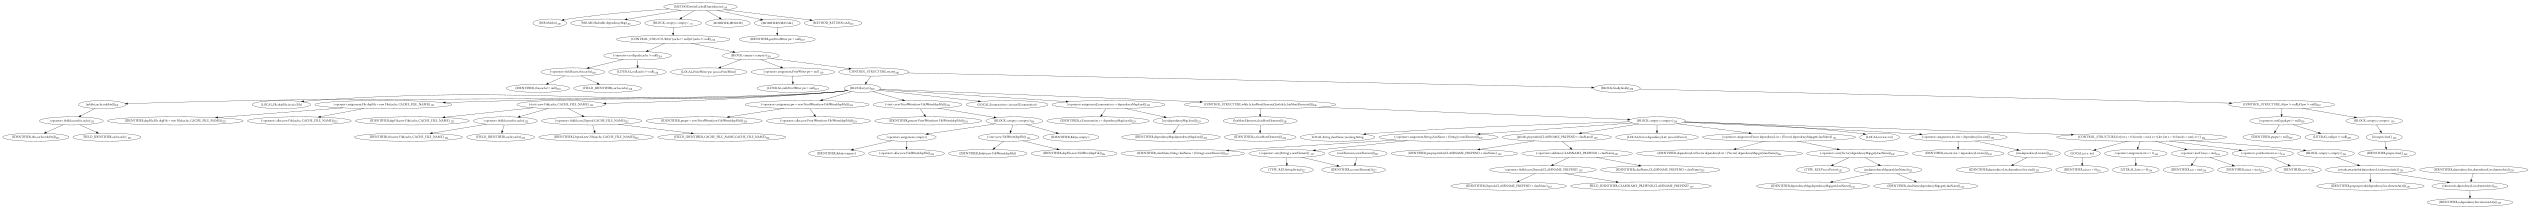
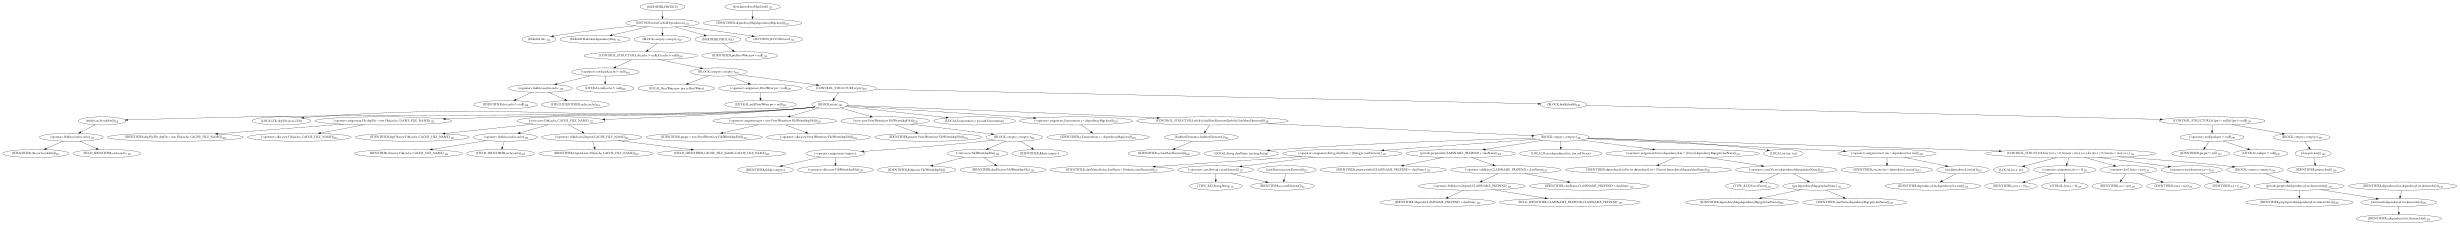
edge "(METHOD,writeCachedDependencies)" -> "(MODIFIER,PRIVATE)": reversed
edge "(<operator>.assignment,Enumeration e = dependencyMap.keys())" -> "(keys,dependencyMap.keys())": removed
edge "(LOCAL,int x: int)" -> "(IDENTIFIER,x,int x = 0)": now "(<operator>.assignment,int x = 0)" -> "(IDENTIFIER,x,int x = 0)"
